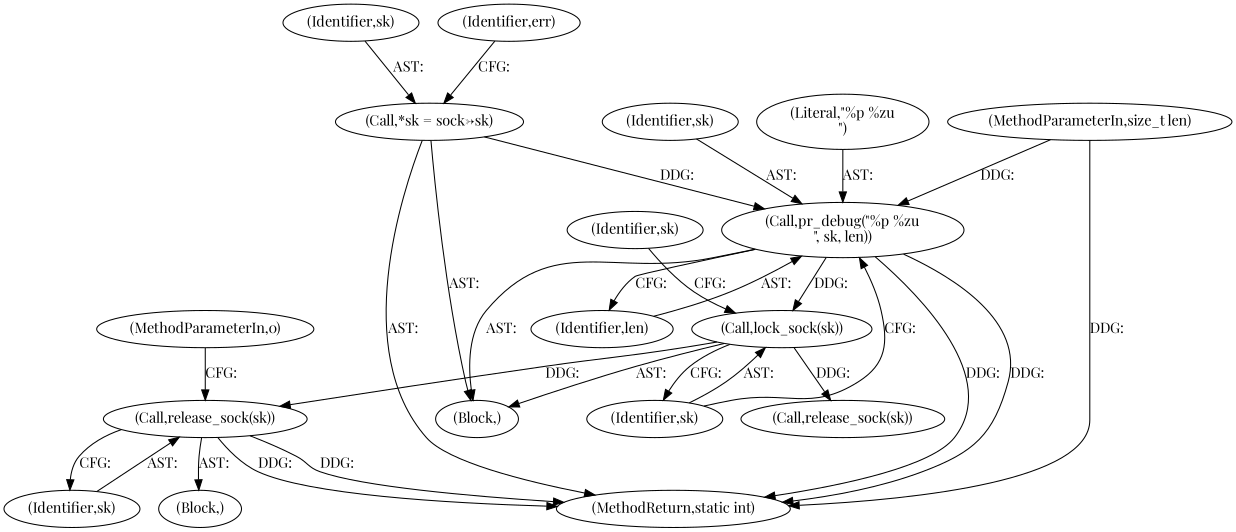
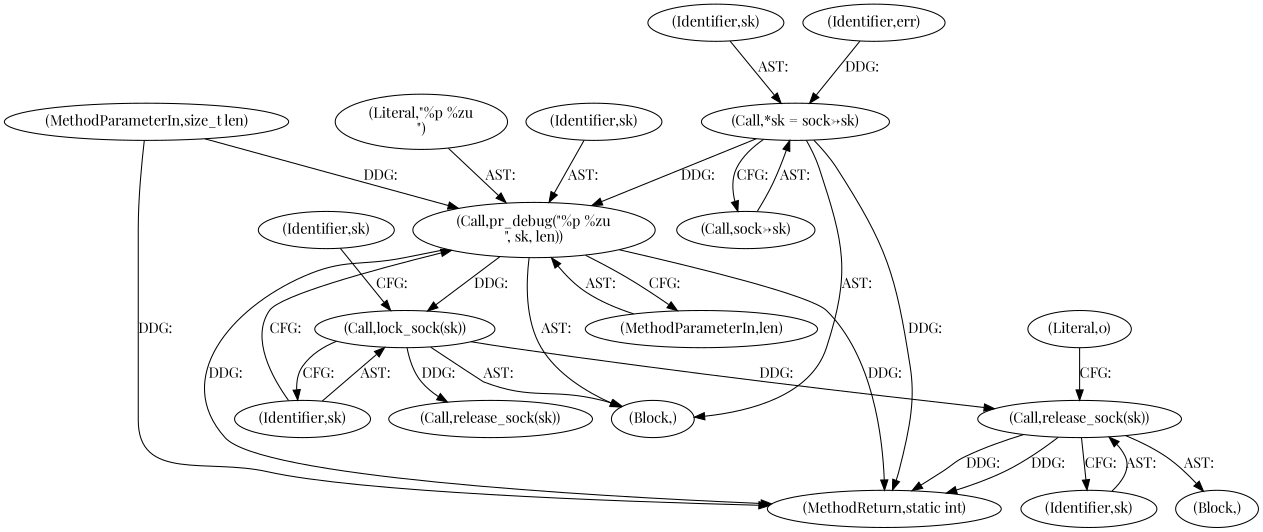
edge "(Identifier,err)" -> "(Call,*sk = sock->sk)": label "CFG: " -> "DDG: "
node "(Call,sock->sk)": added
node "(MethodParameterIn,0)": label "(MethodParameterIn,0)" -> "(Literal,0)"
edge "(Call,*sk = sock->sk)" -> "(MethodReturn,static int)": label "AST: " -> "DDG: "
node "(Identifier,len)": label "(Identifier,len)" -> "(MethodParameterIn,len)"
